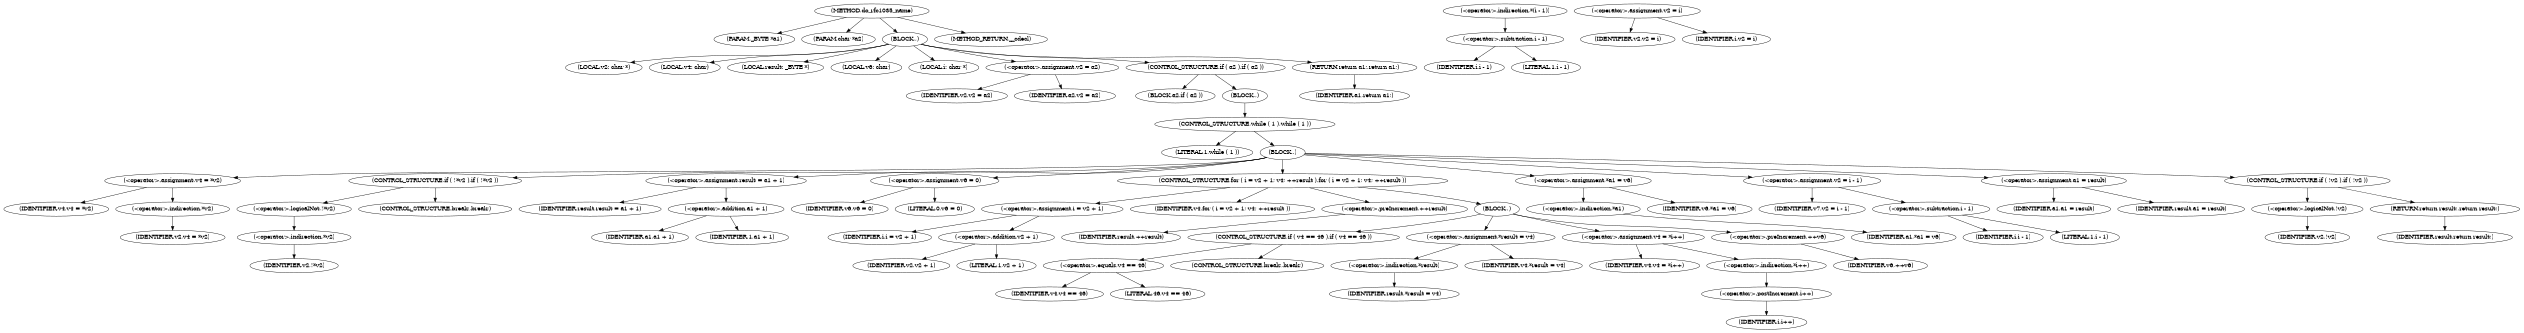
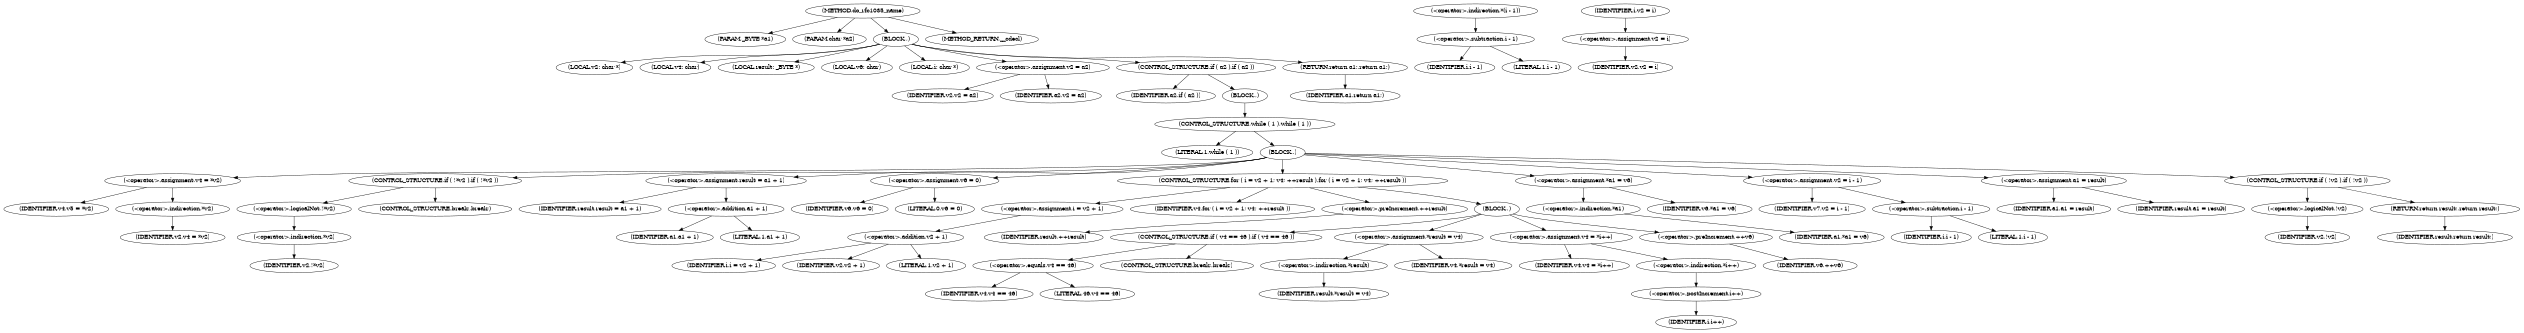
edge "(<operator>.assignment,v2 = i)" -> "(IDENTIFIER,i,v2 = i)": reversed
node "(BLOCK,a2,if ( a2 ))": label "(BLOCK,a2,if ( a2 ))" -> "(IDENTIFIER,a2,if ( a2 ))"
node "(IDENTIFIER,v4,v4 = *v2)": label "(IDENTIFIER,v4,v4 = *v2)" -> "(IDENTIFIER,v4,v5 = *v2)"
edge "(<operator>.assignment,i = v2 + 1)" -> "(IDENTIFIER,i,i = v2 + 1)": now "(<operator>.addition,v2 + 1)" -> "(IDENTIFIER,i,i = v2 + 1)"
node "(IDENTIFIER,1,a1 + 1)": label "(IDENTIFIER,1,a1 + 1)" -> "(LITERAL,1,a1 + 1)"
